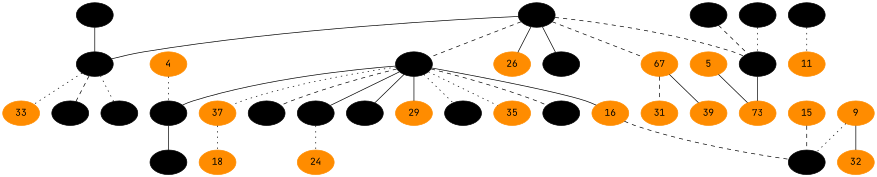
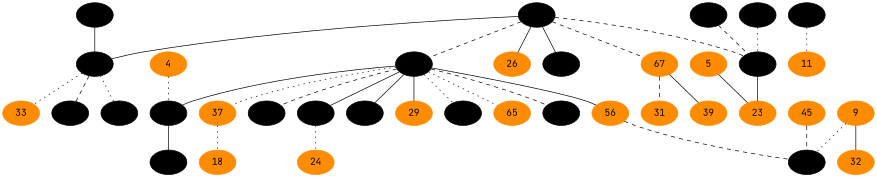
node "35": label "35" -> "65"
node "16": label "16" -> "56"
node "73": label "73" -> "23"
node "15": label "15" -> "45"
